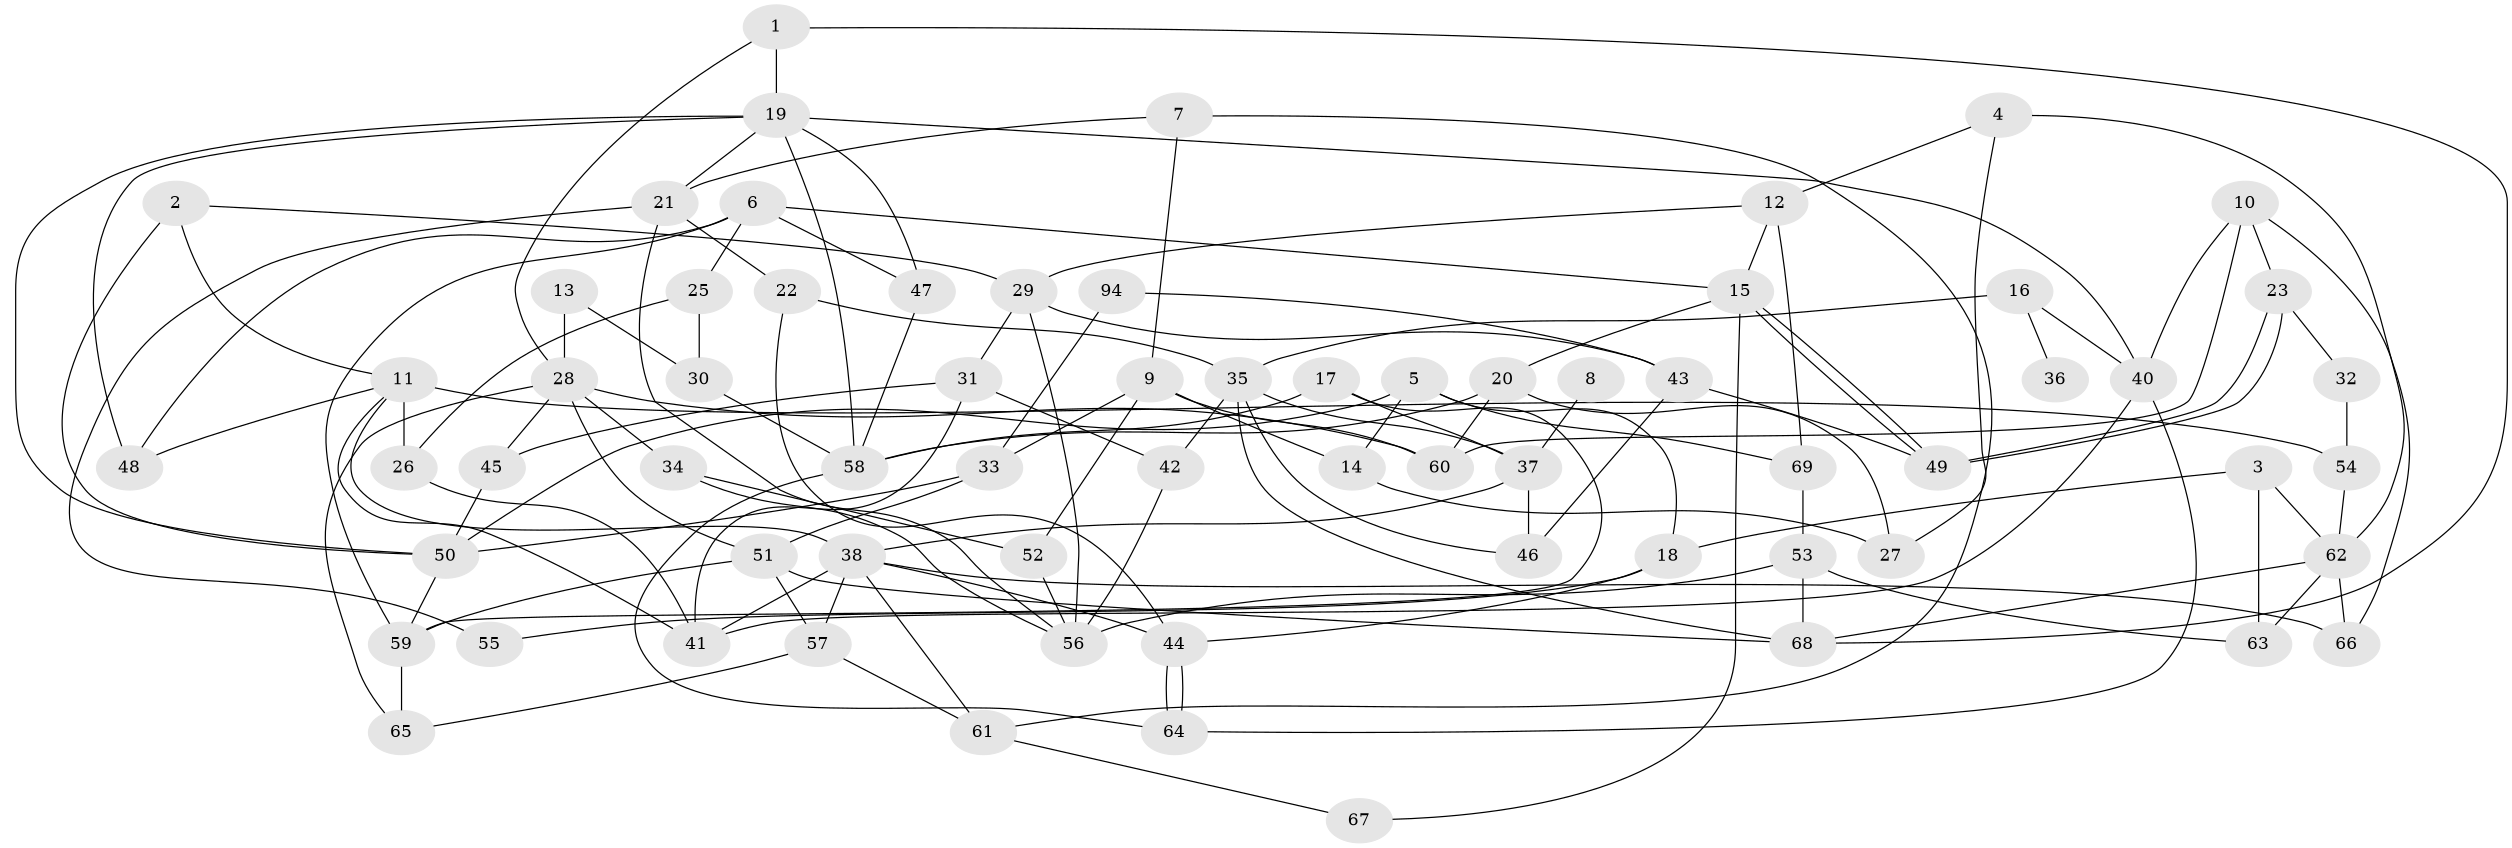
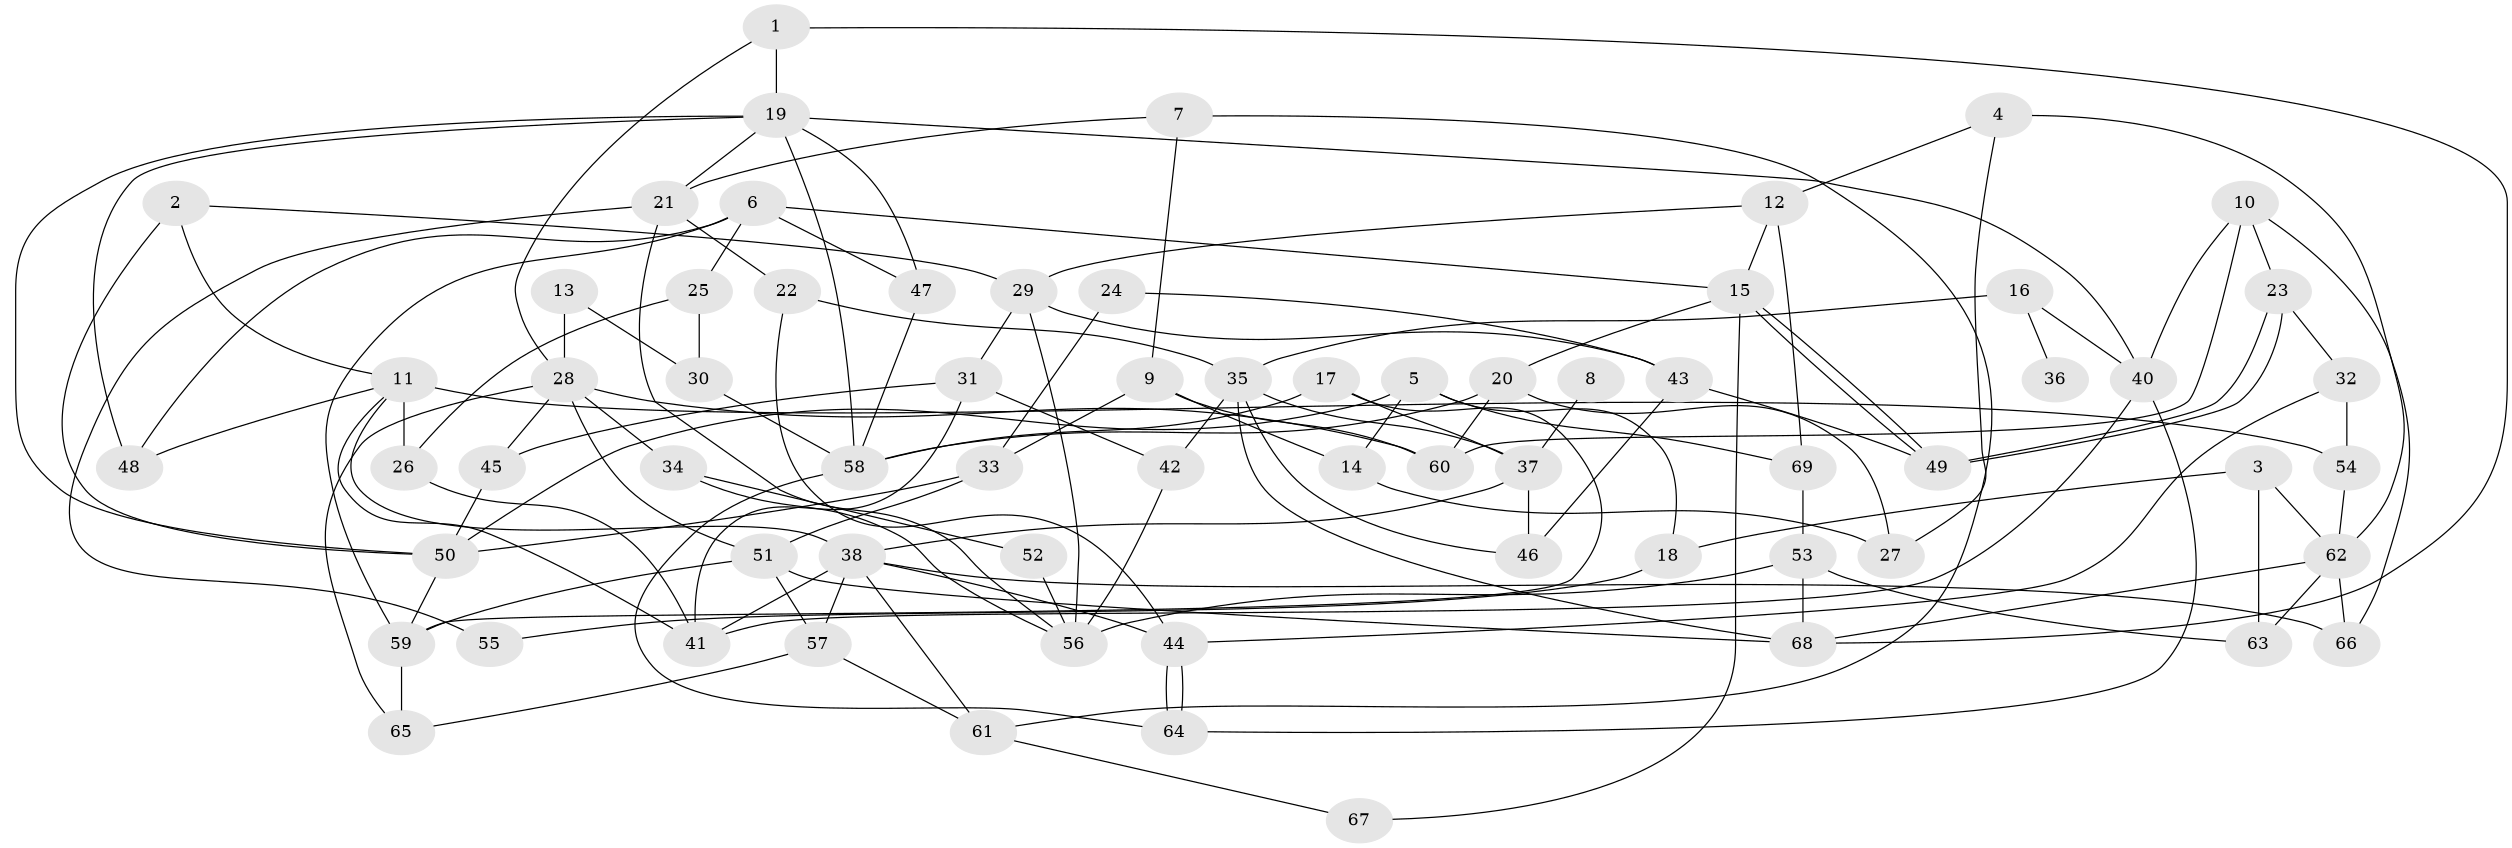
node "94": label "94" -> "24"
edge "9" -- "52": removed
edge "18" -- "44": now "32" -- "44"
